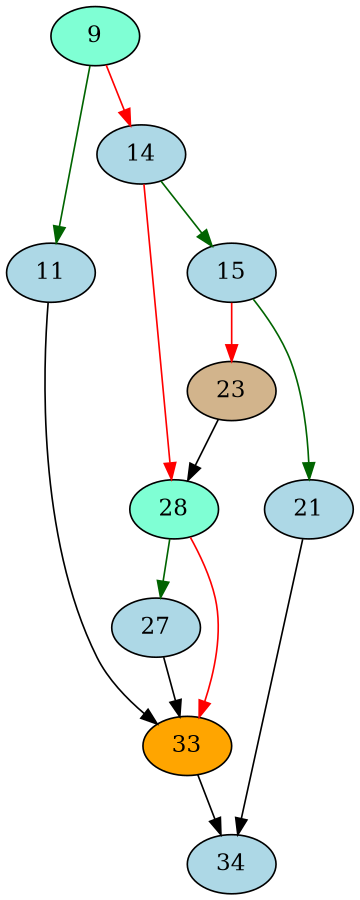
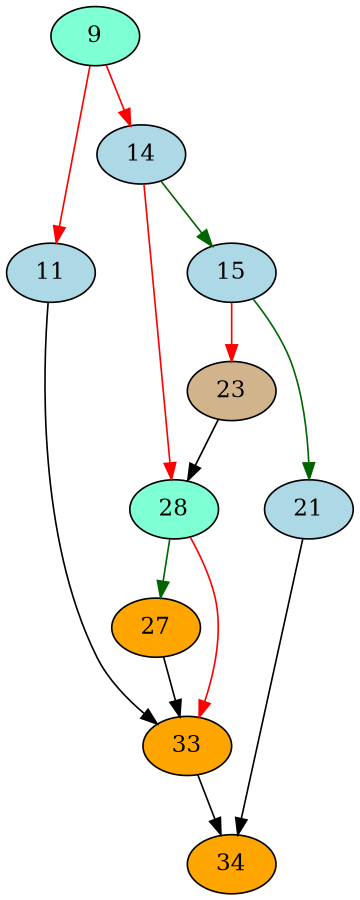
edge "9" -> "11": color darkgreen -> red
node "27": fillcolor lightblue -> orange
node "34": fillcolor lightblue -> orange
